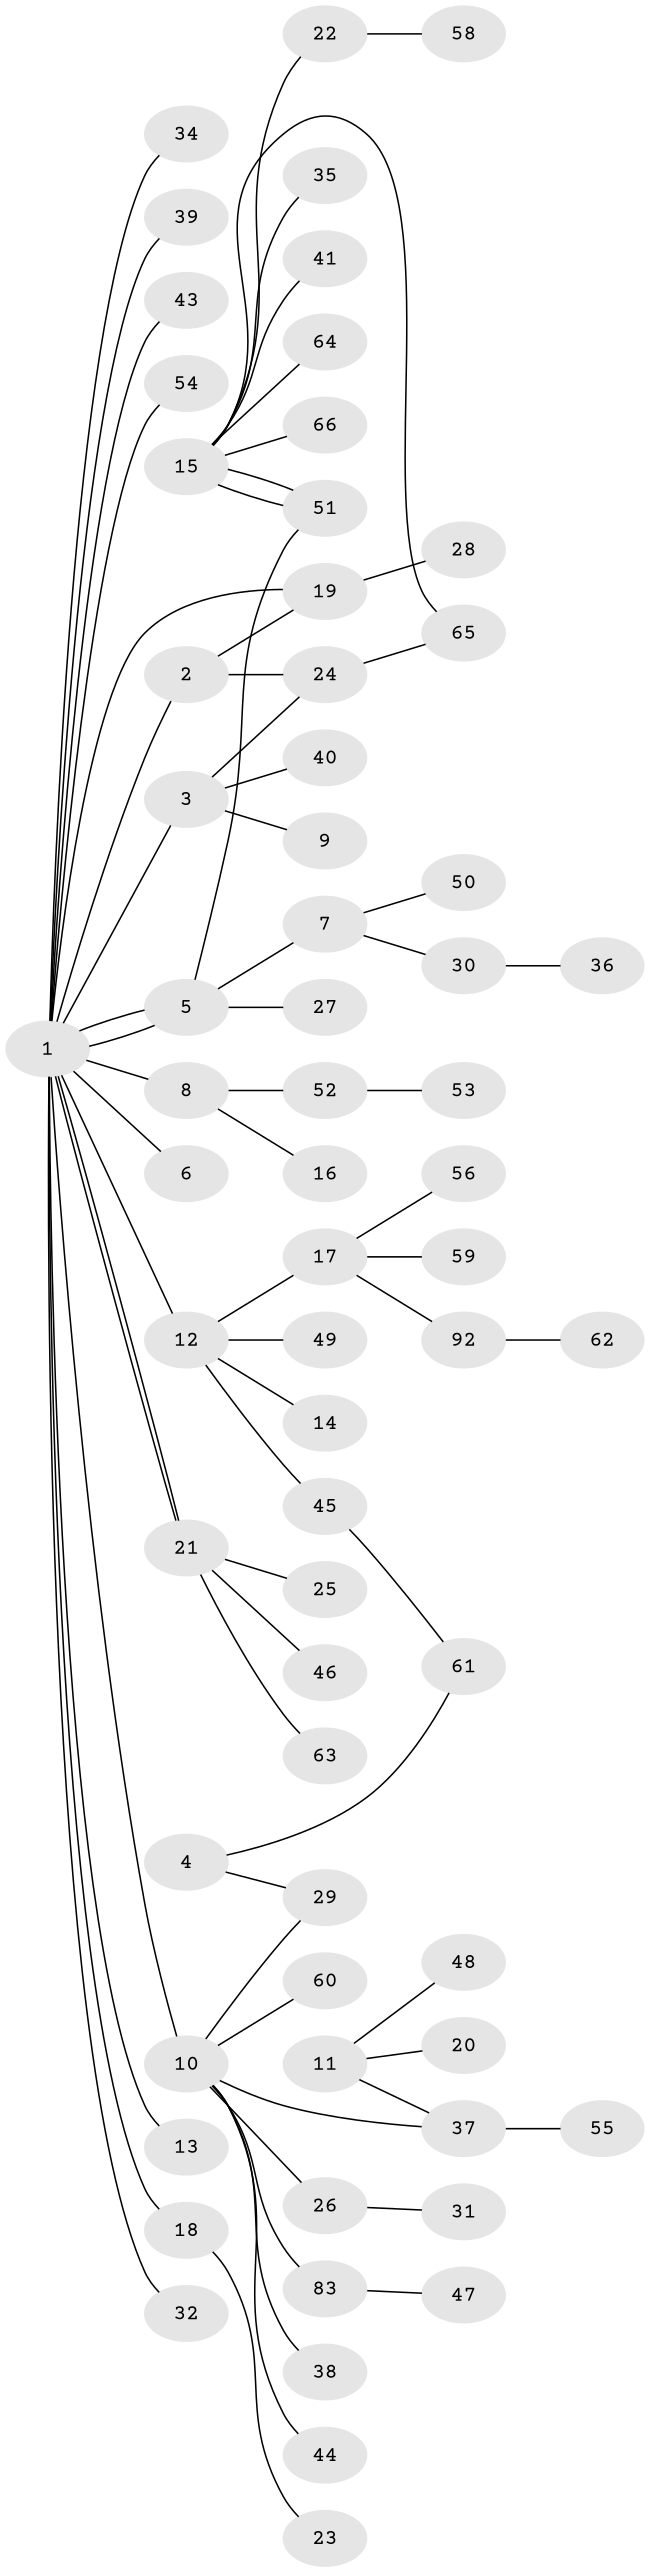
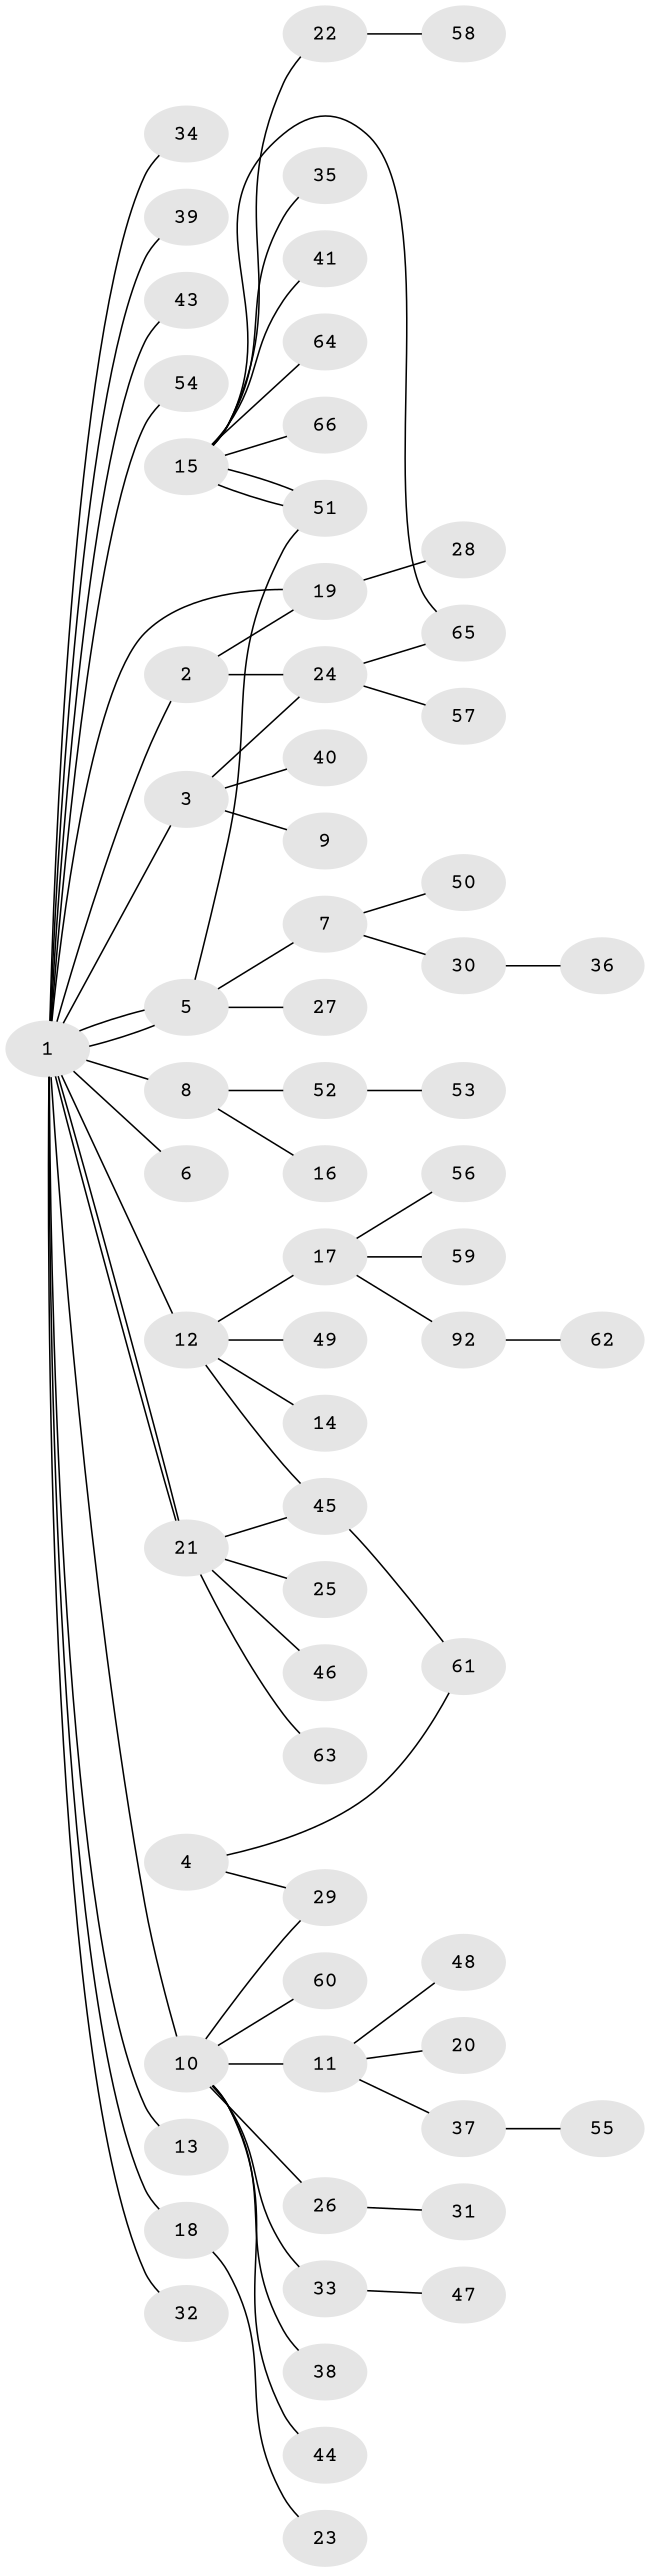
node "57": added
edge "45" -- "21": added
edge "10" -- "37": now "10" -- "11"
node "83": label "83" -> "33"
